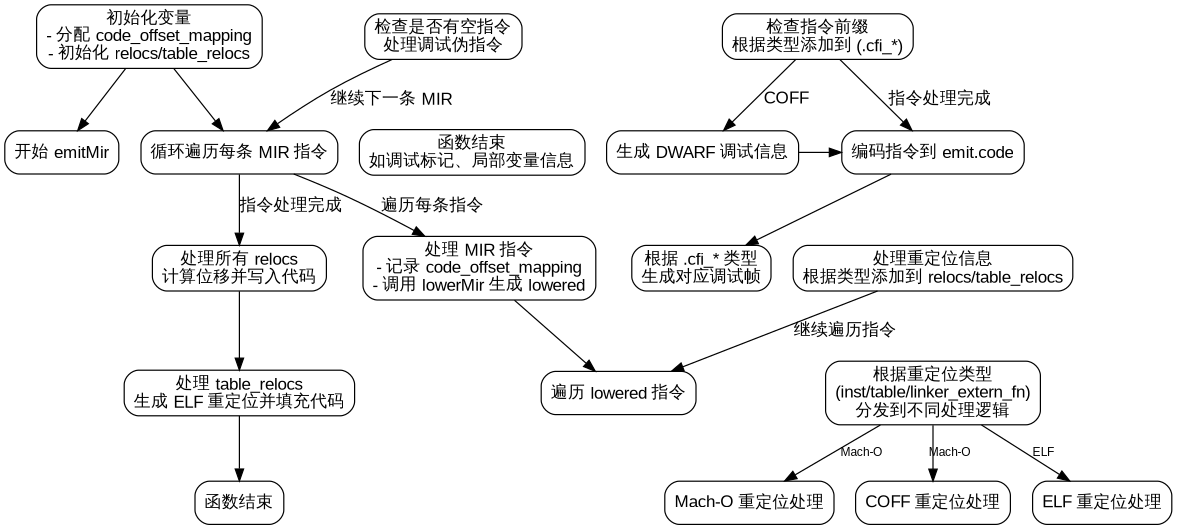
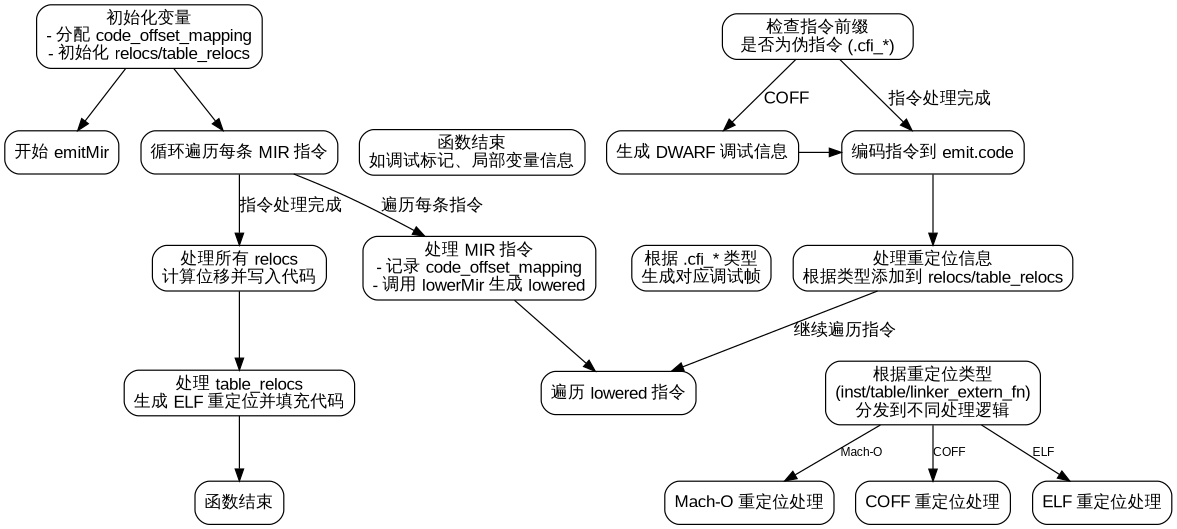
node "检查是否有空指令 处理调试伪指令": removed
node "检查指令前缀 根据类型添加到 (.cfi_*)": label "检查指令前缀 根据类型添加到 (.cfi_*)" -> "检查指令前缀 是否为伪指令 (.cfi_*)"
edge "编码指令到 emit.code" -> "根据 .cfi_* 类型 生成对应调试帧": now "编码指令到 emit.code" -> "处理重定位信息 根据类型添加到 relocs/table_relocs"
edge "根据重定位类型 (inst/table/linker_extern_fn) 分发到不同处理逻辑" -> "COFF 重定位处理": label "Mach-O" -> "COFF"
